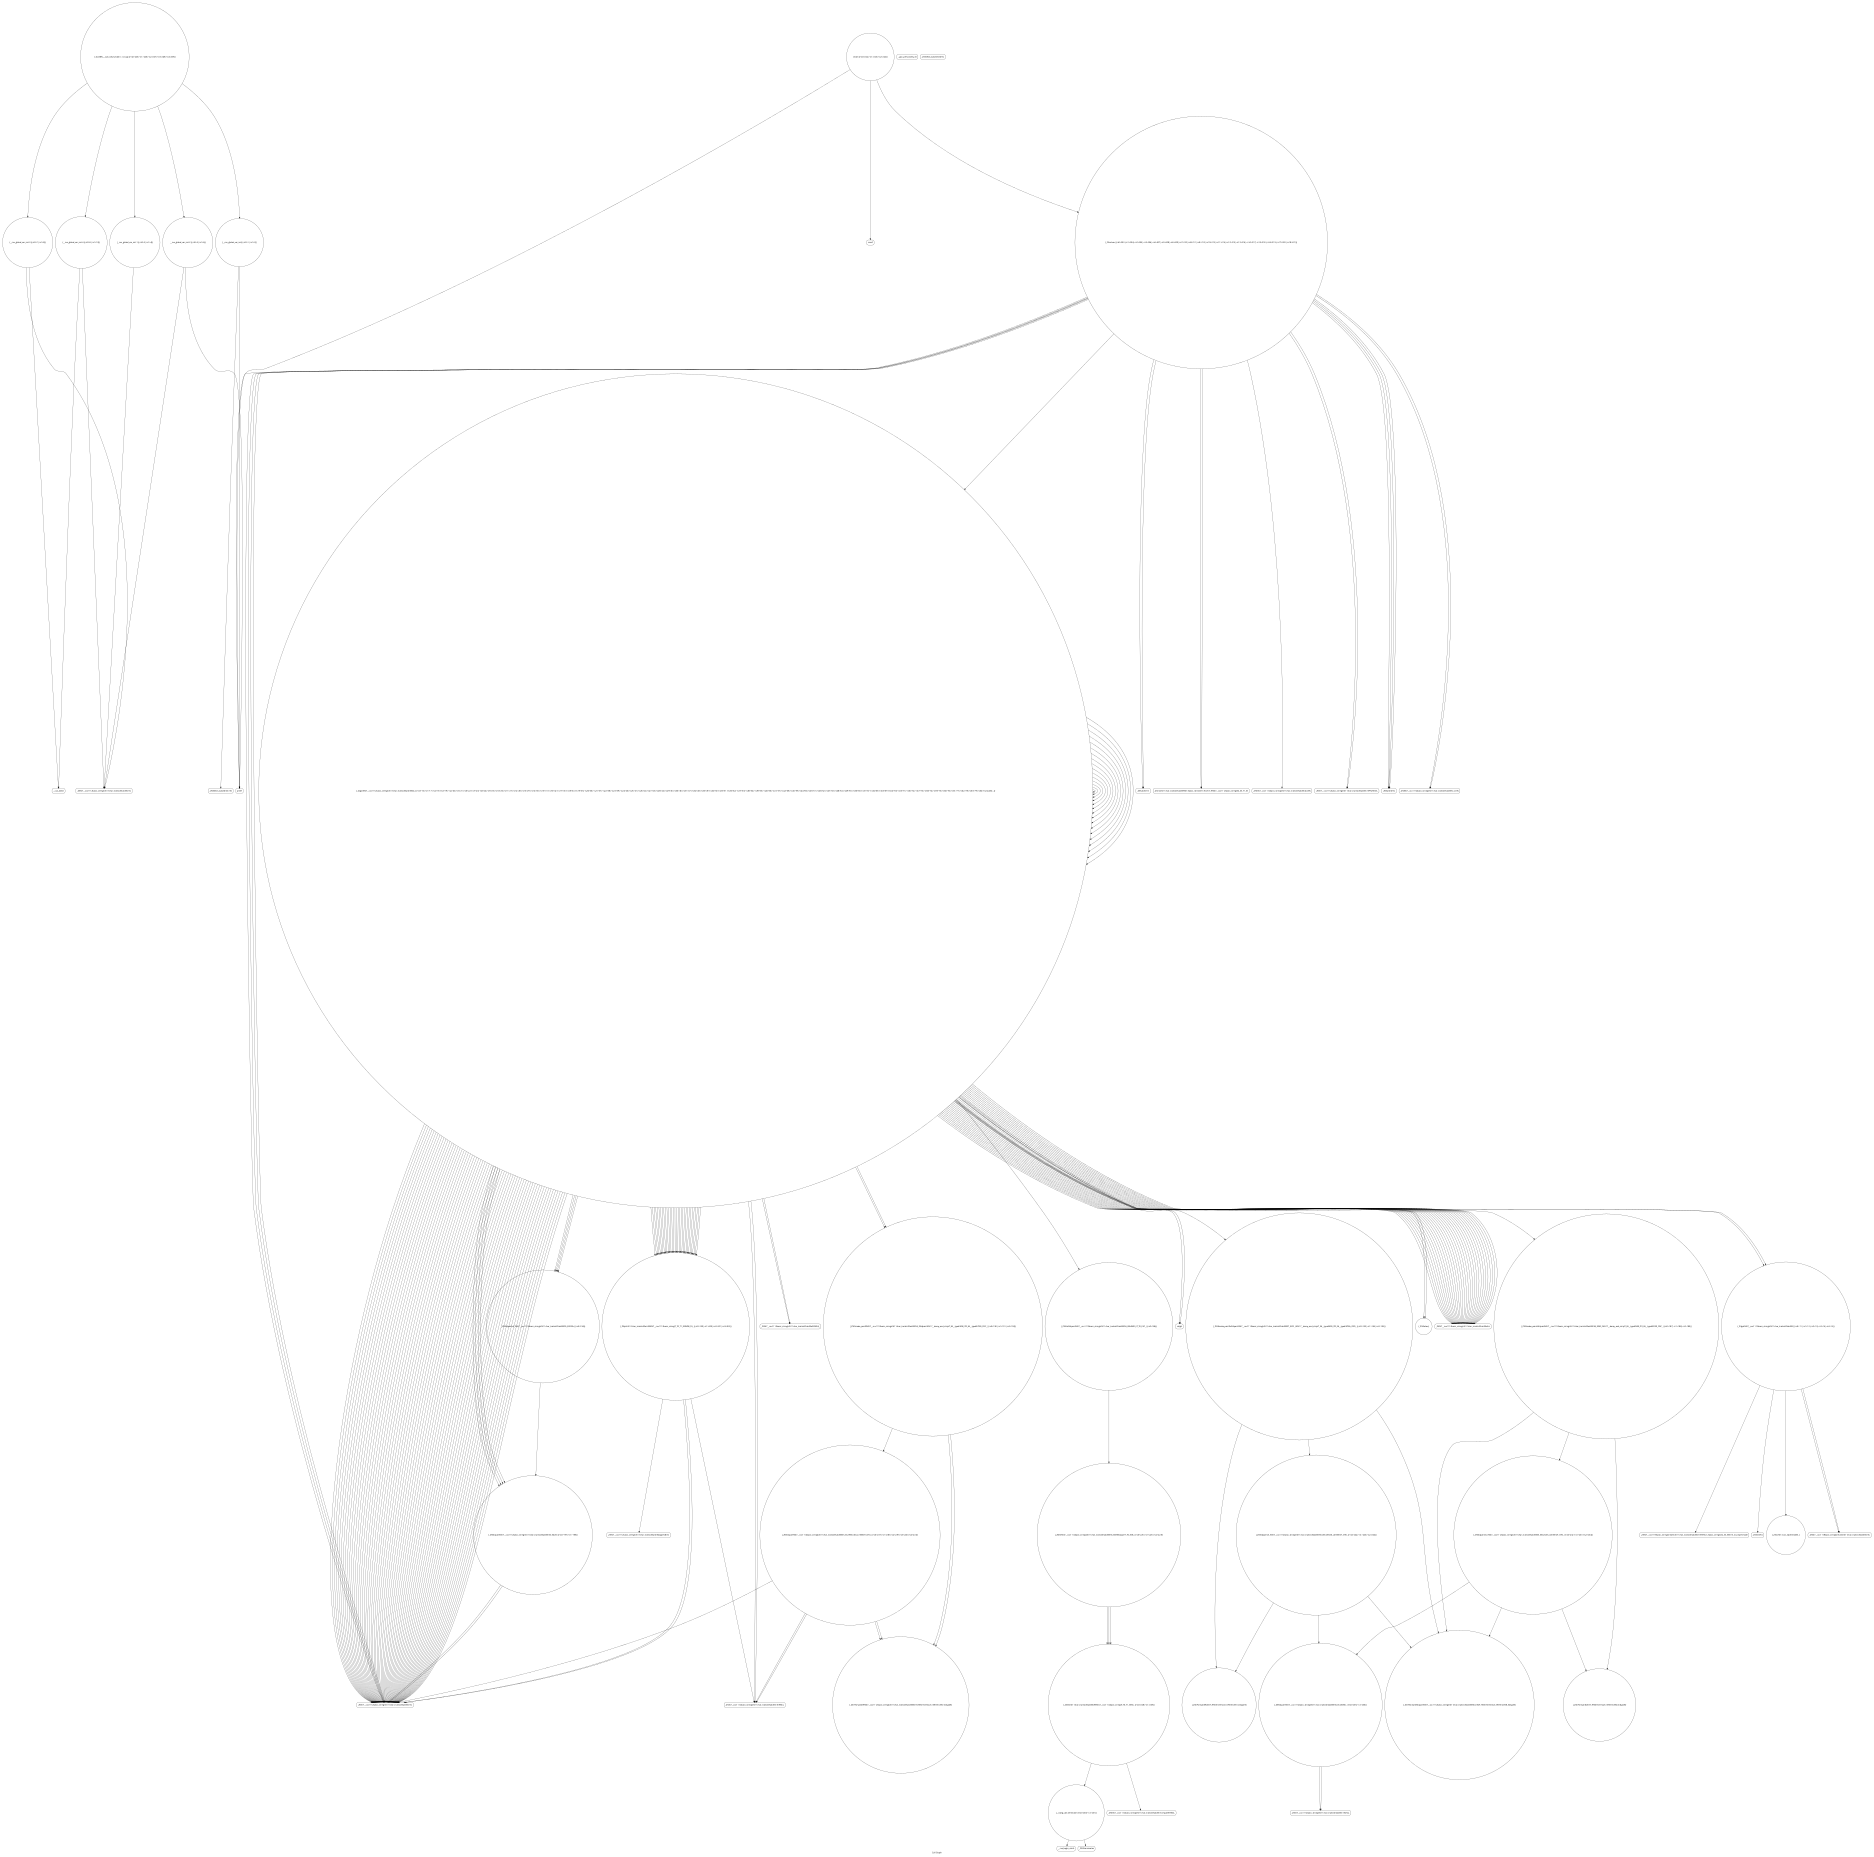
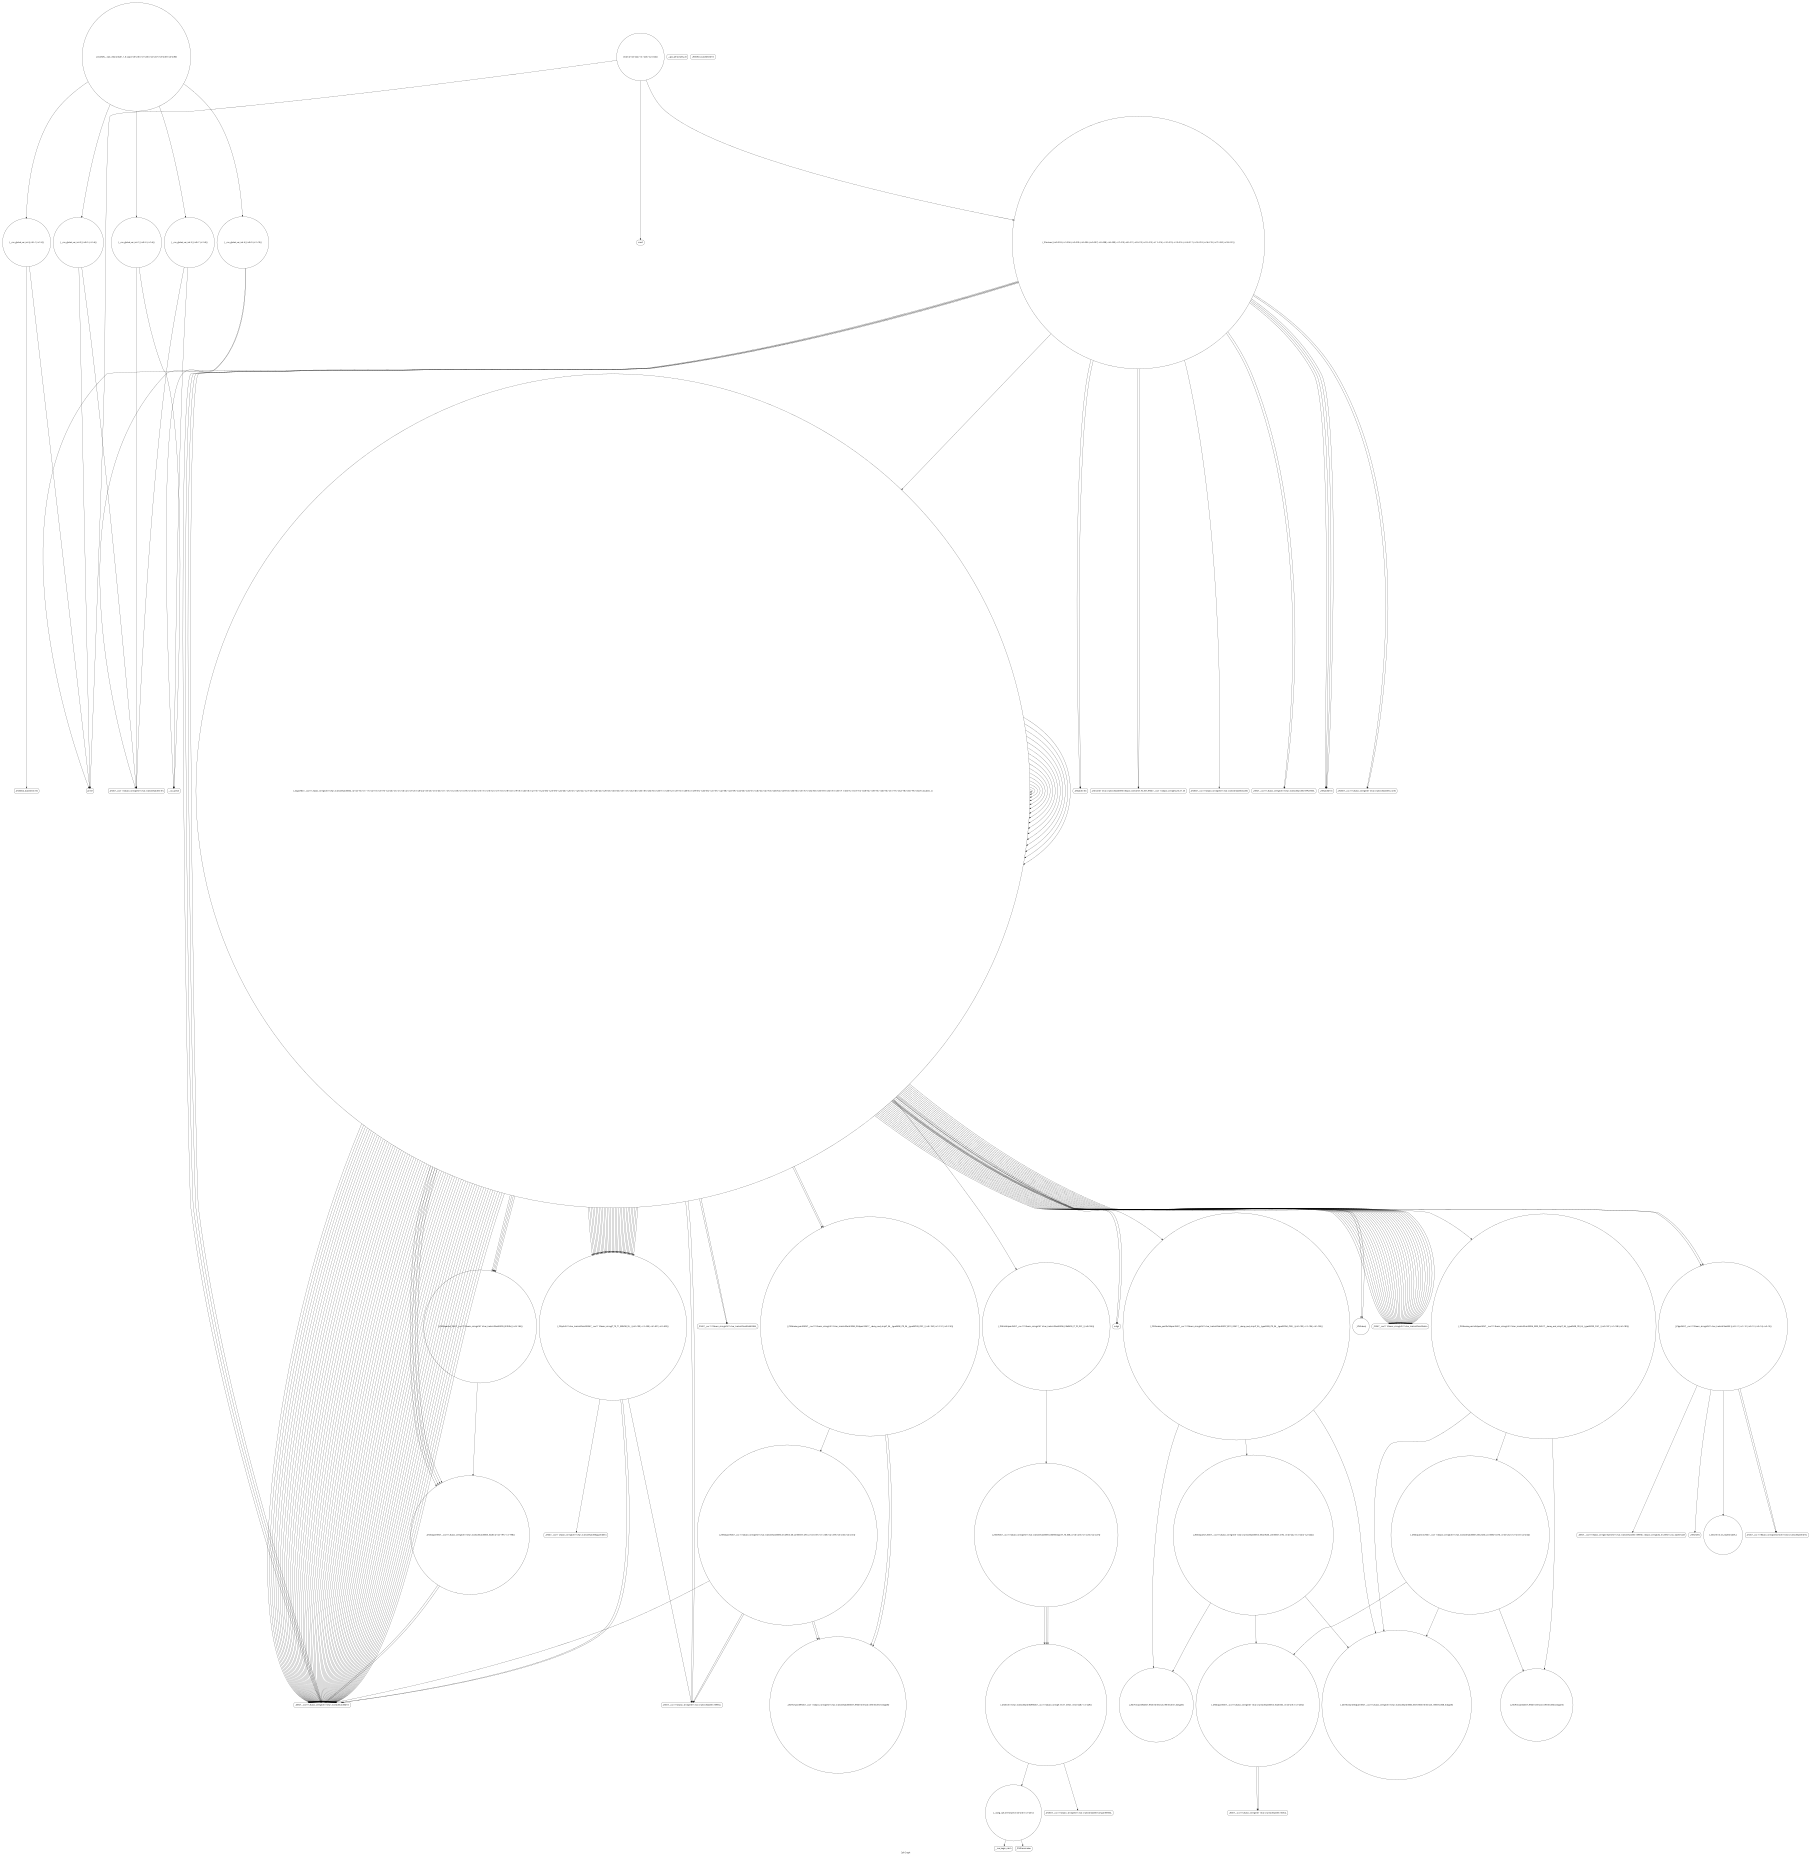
edge "{__cxx_global_var_init.1|{<s0>3|<s1>4}}" -> "__cxa_atexit": added
